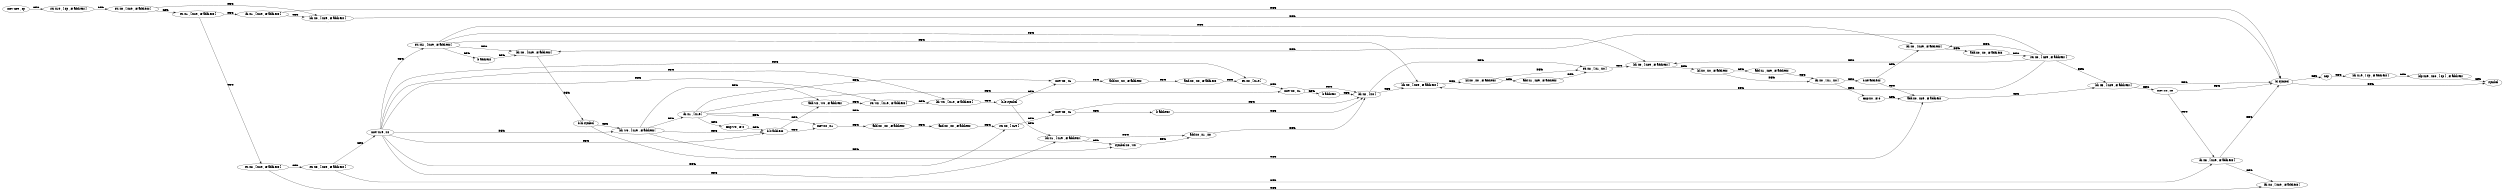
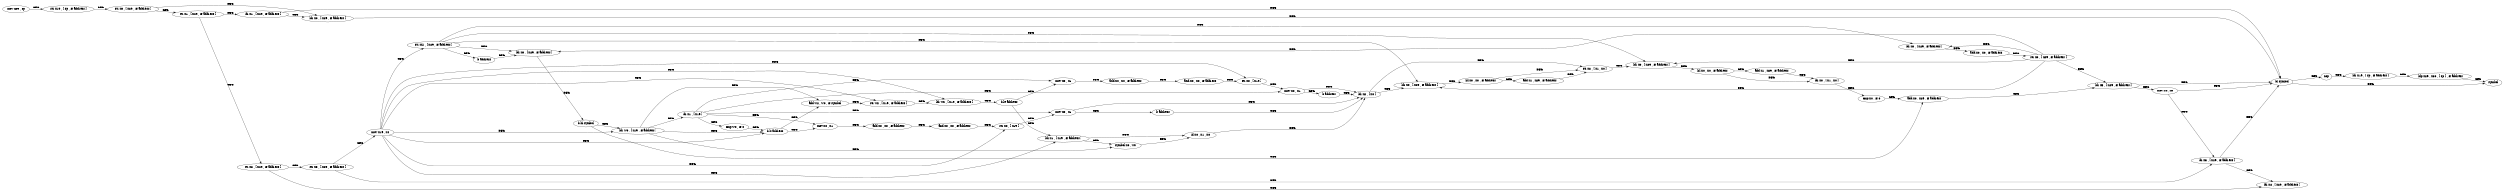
edge "mov x19 , x4" -> "str w2 , [ x19 , # address ]": label "DFG" -> "CFG"
node "b.ne address": removed
node "b.le symbol": label "b.le symbol" -> "b.le address"
node "add w2 , w0 , # address": label "add w2 , w0 , # address" -> "add w2 , w0 , # symbol"
node "add x0 , x1 , x0": label "add x0 , x1 , x0" -> "lsl x0 , x1 , x0"
